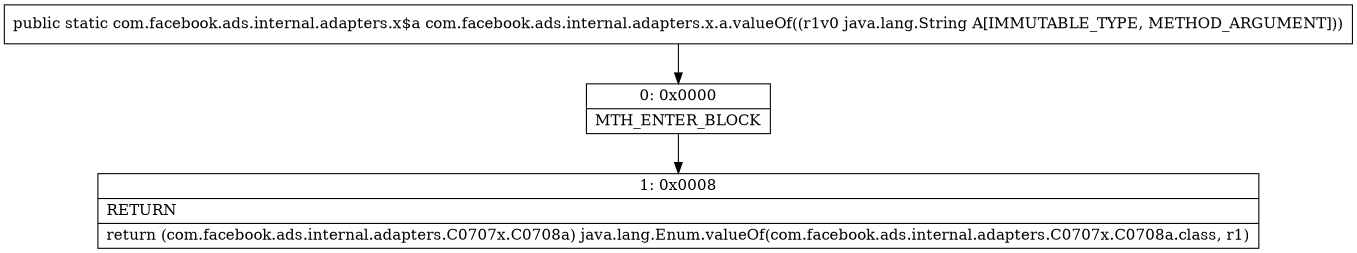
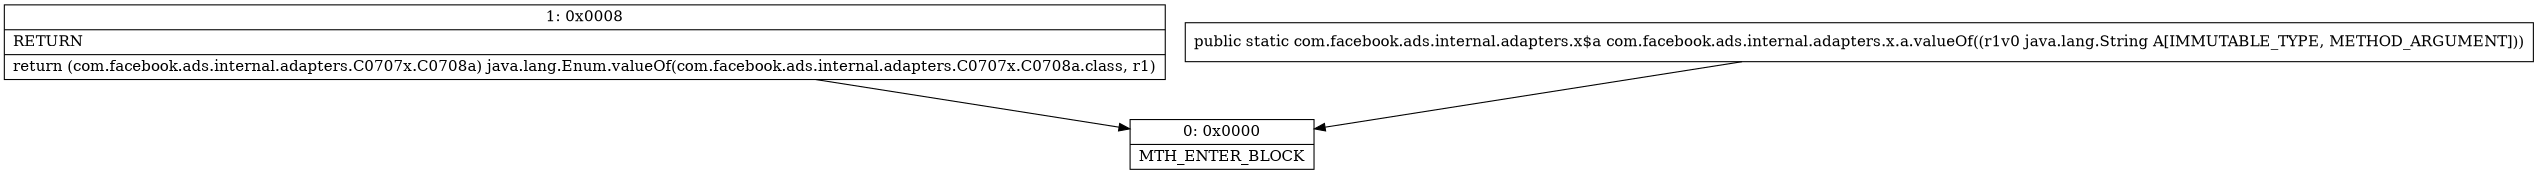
edge "0: 0x0000" -> "1: 0x0008": reversed
